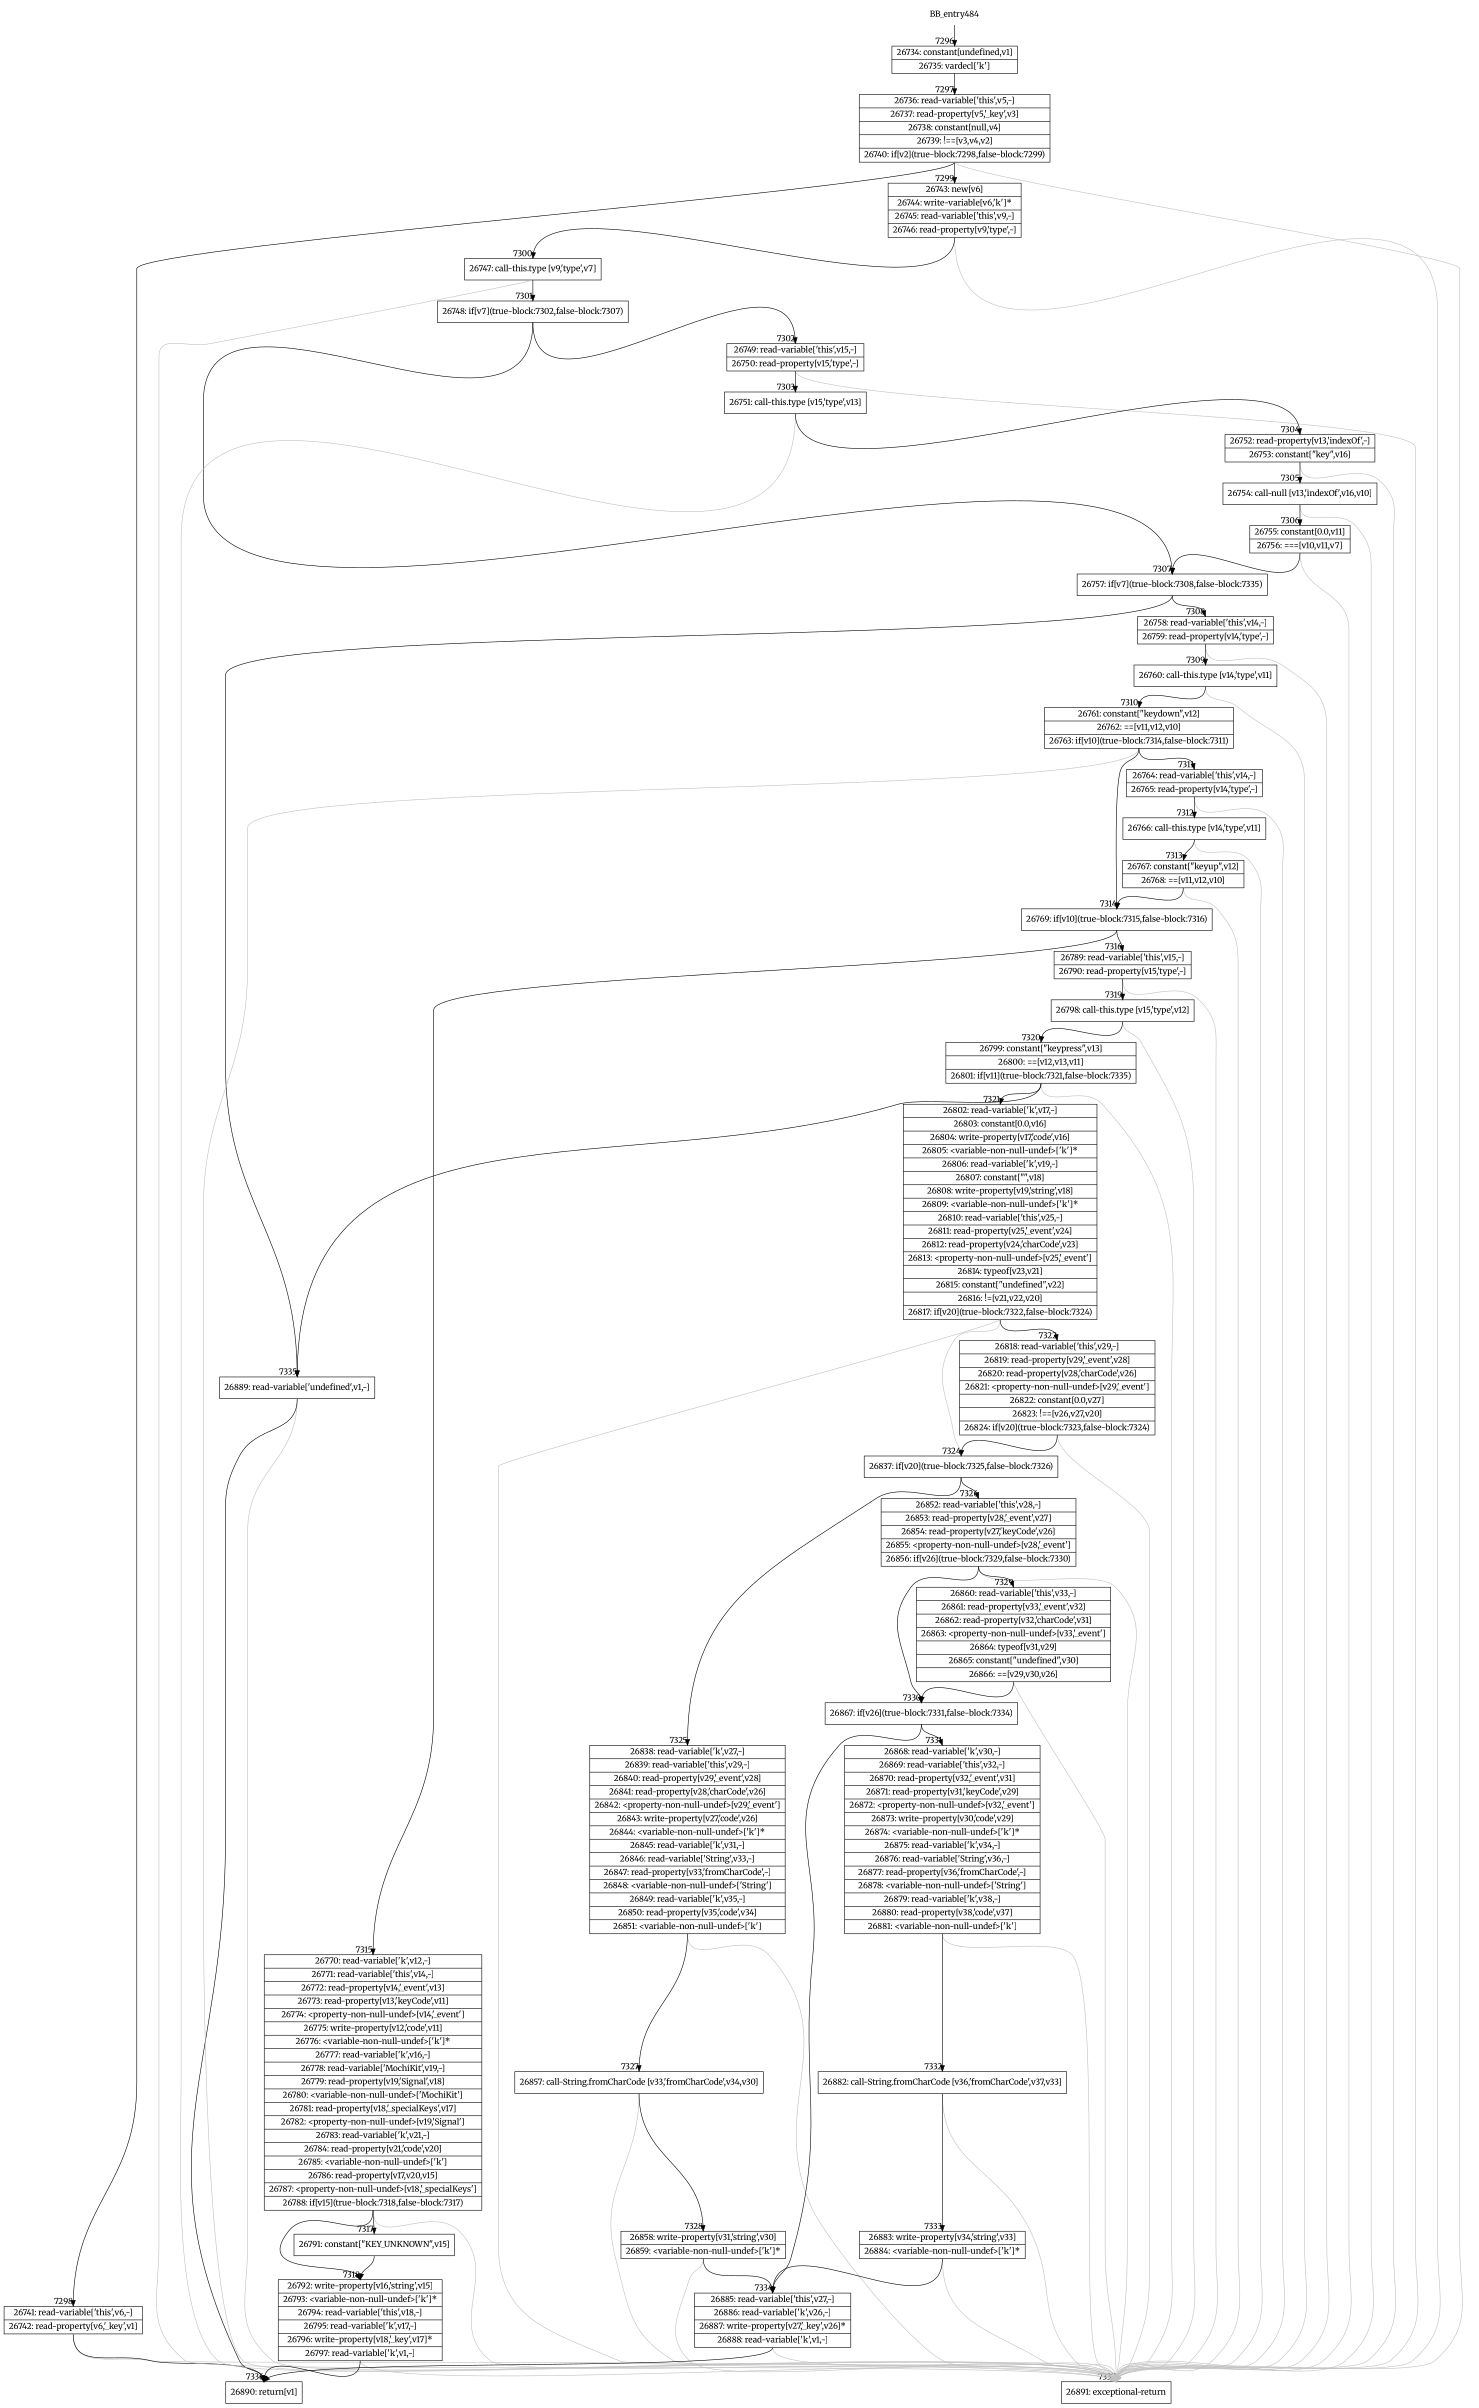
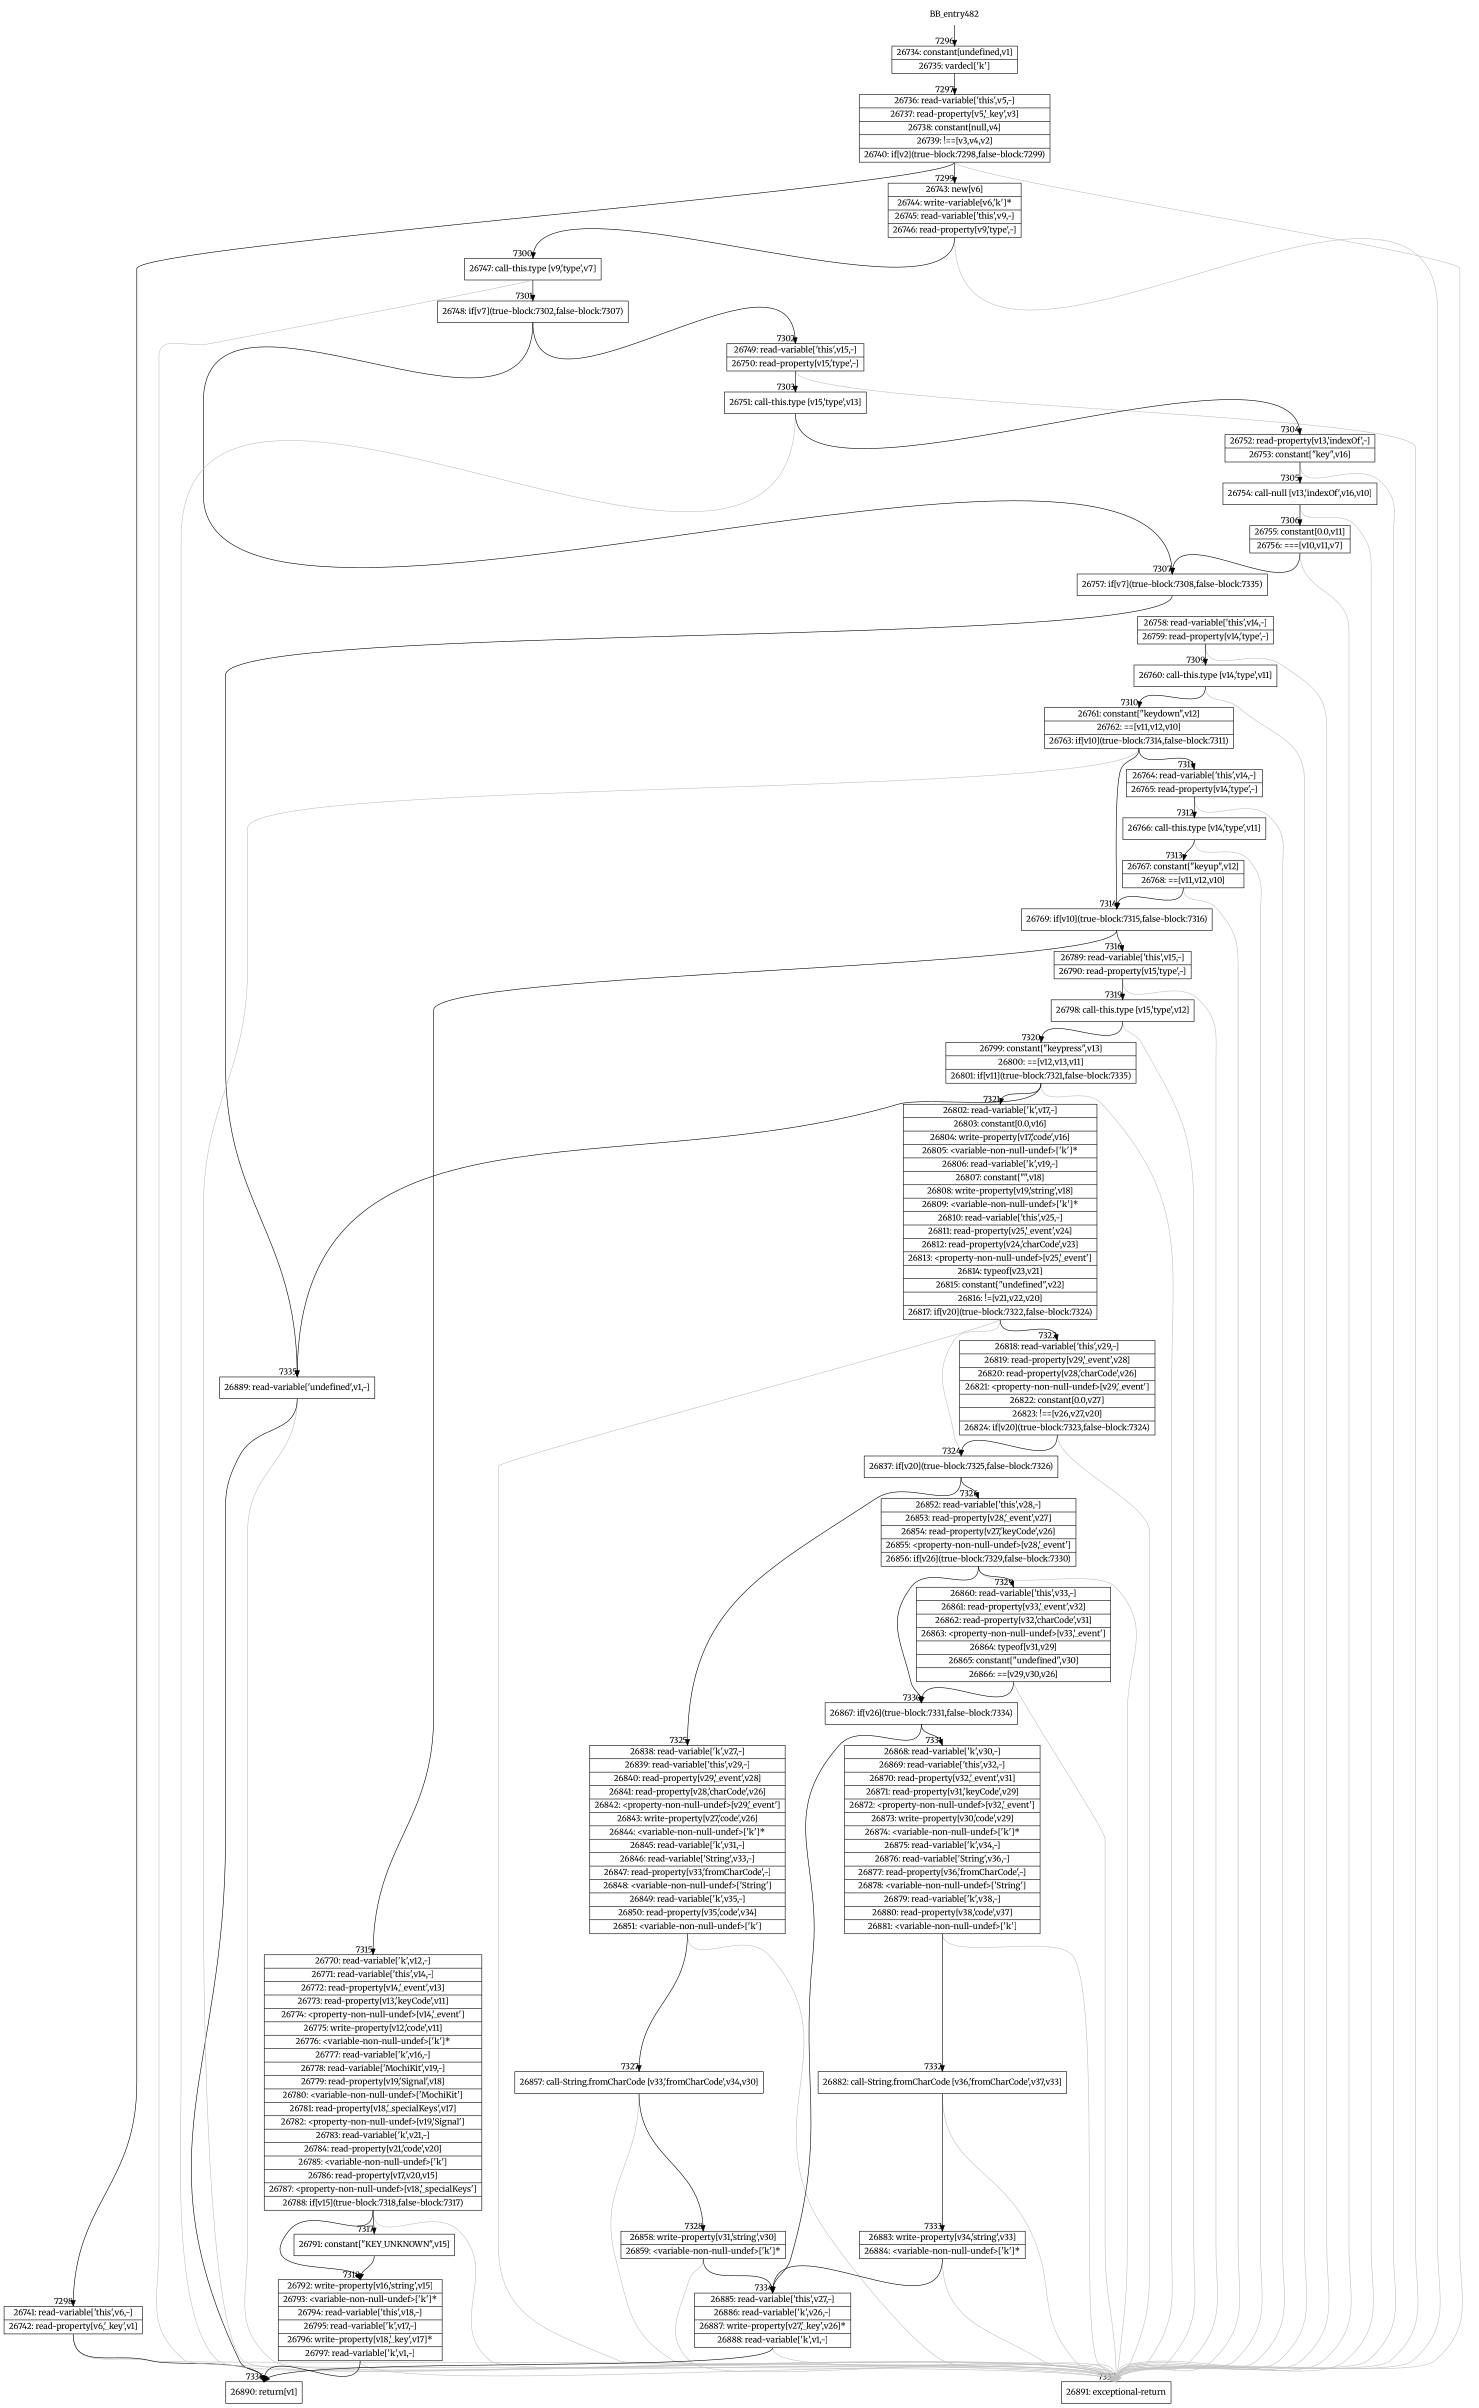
node "BB_entry484": label "BB_entry484" -> "BB_entry482"
edge "26757: if[v7](true-block:7308,false-block:7335)" -> "26758: read-variable['this',v14,-]": removed
